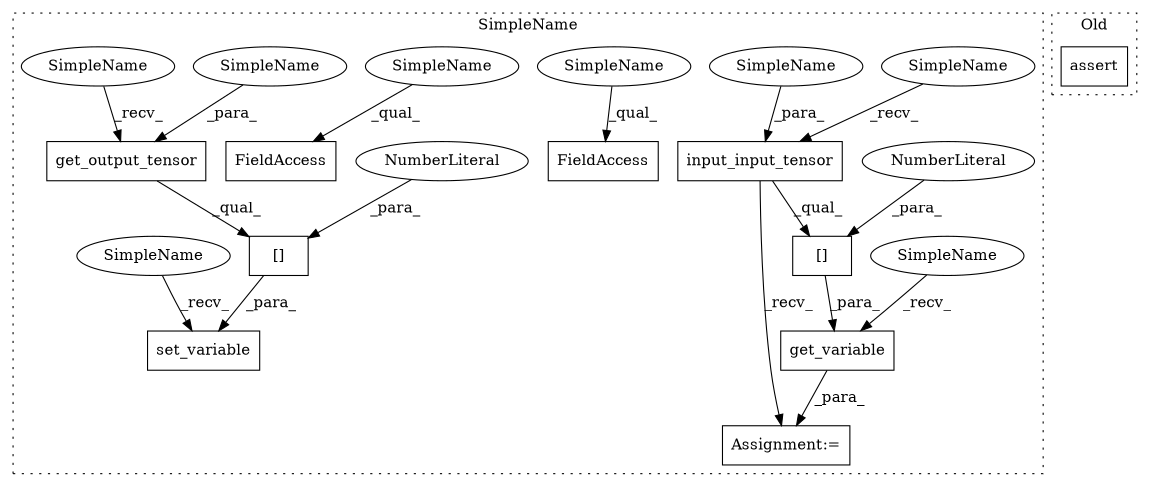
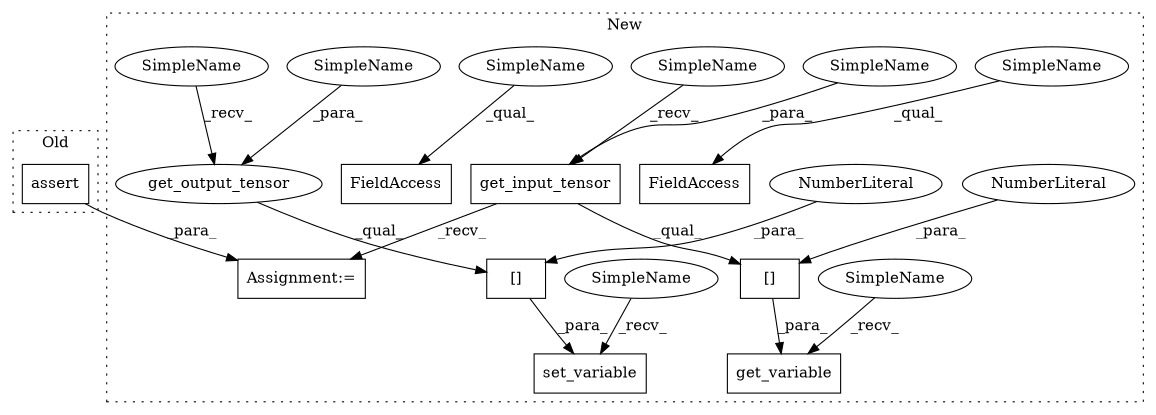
cluster "SimpleName": label "SimpleName" -> "New"
node "get_output_tensor": shape box -> ellipse
node "input_input_tensor": label "input_input_tensor" -> "get_input_tensor"
edge "get_variable" -> "Assignment:=": now "assert" -> "Assignment:="
